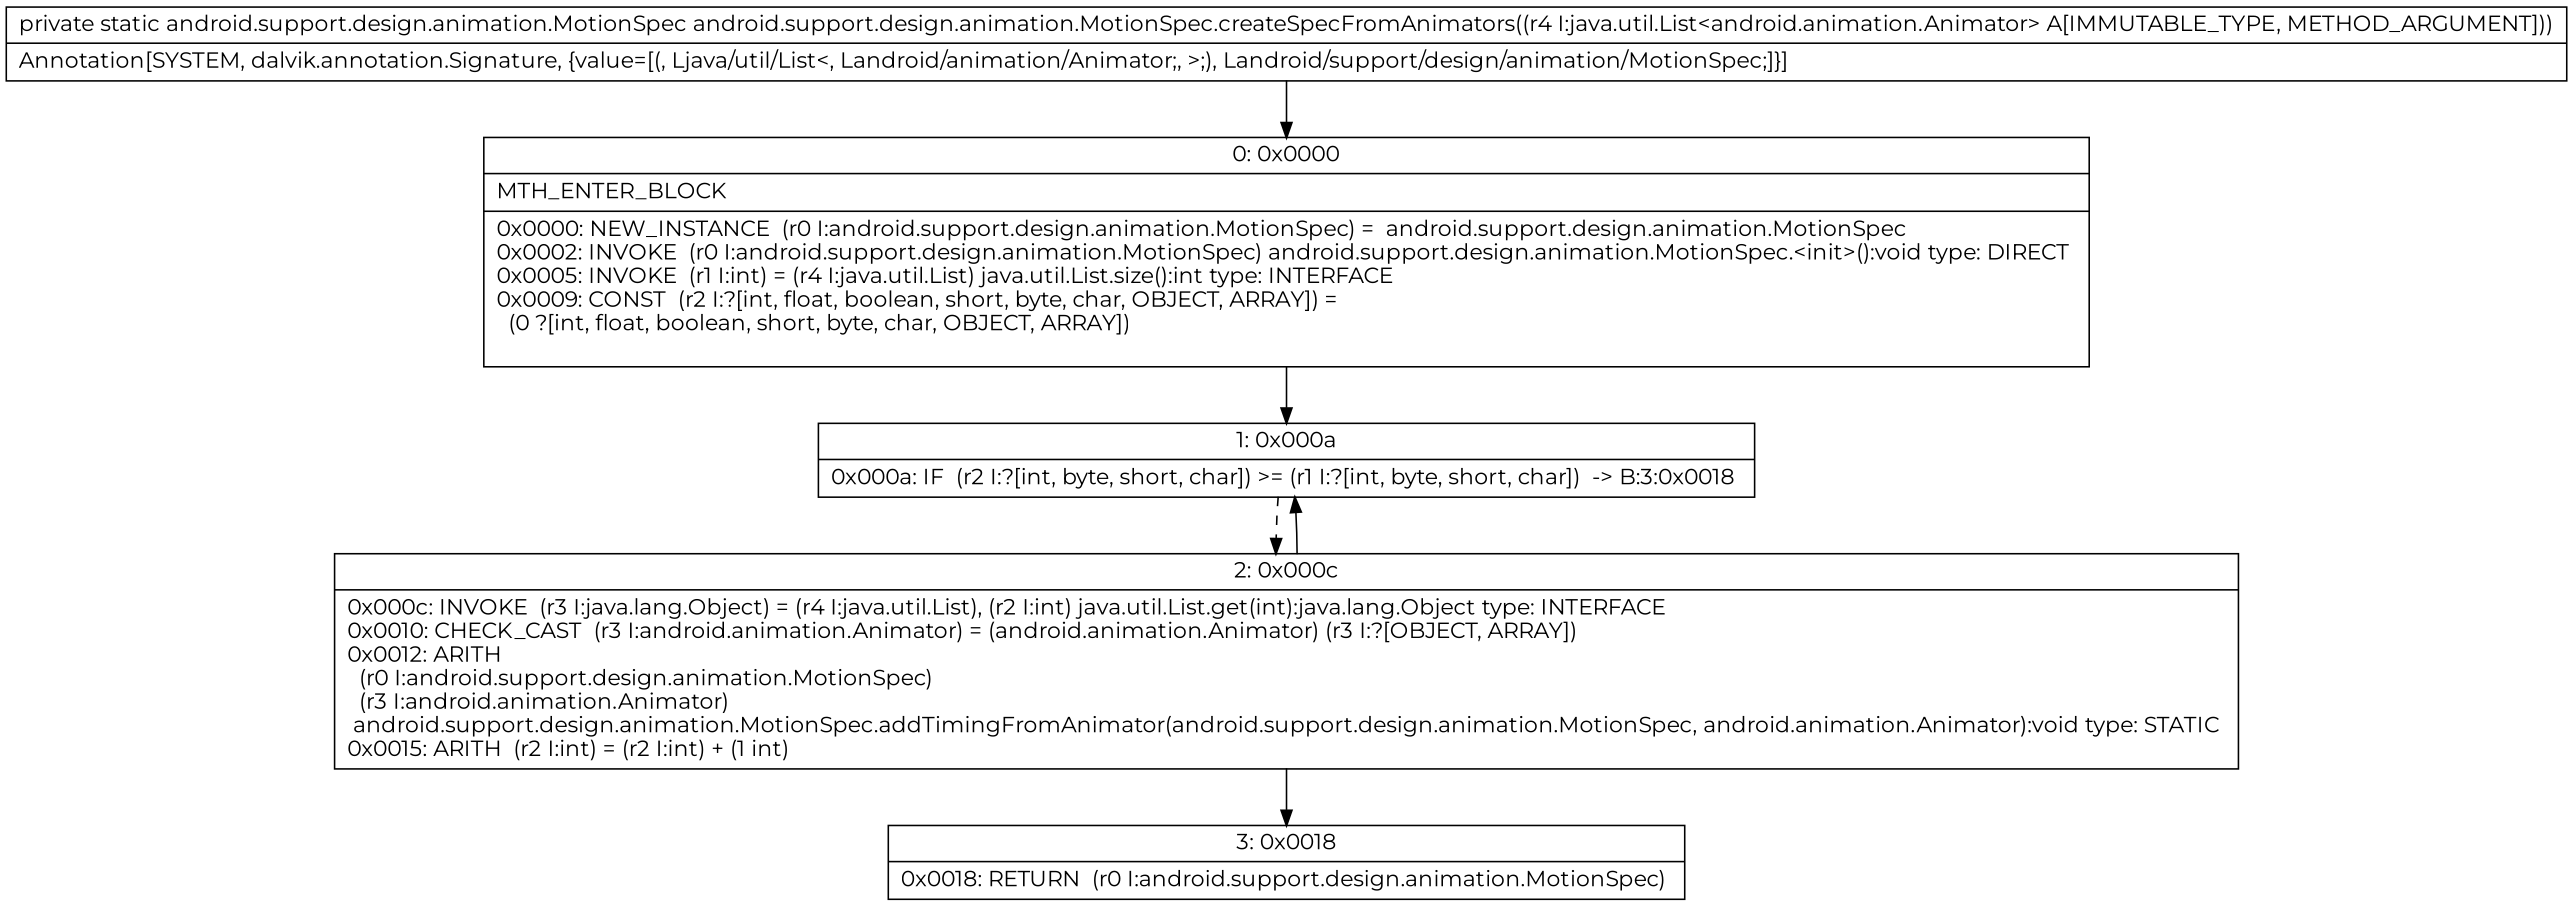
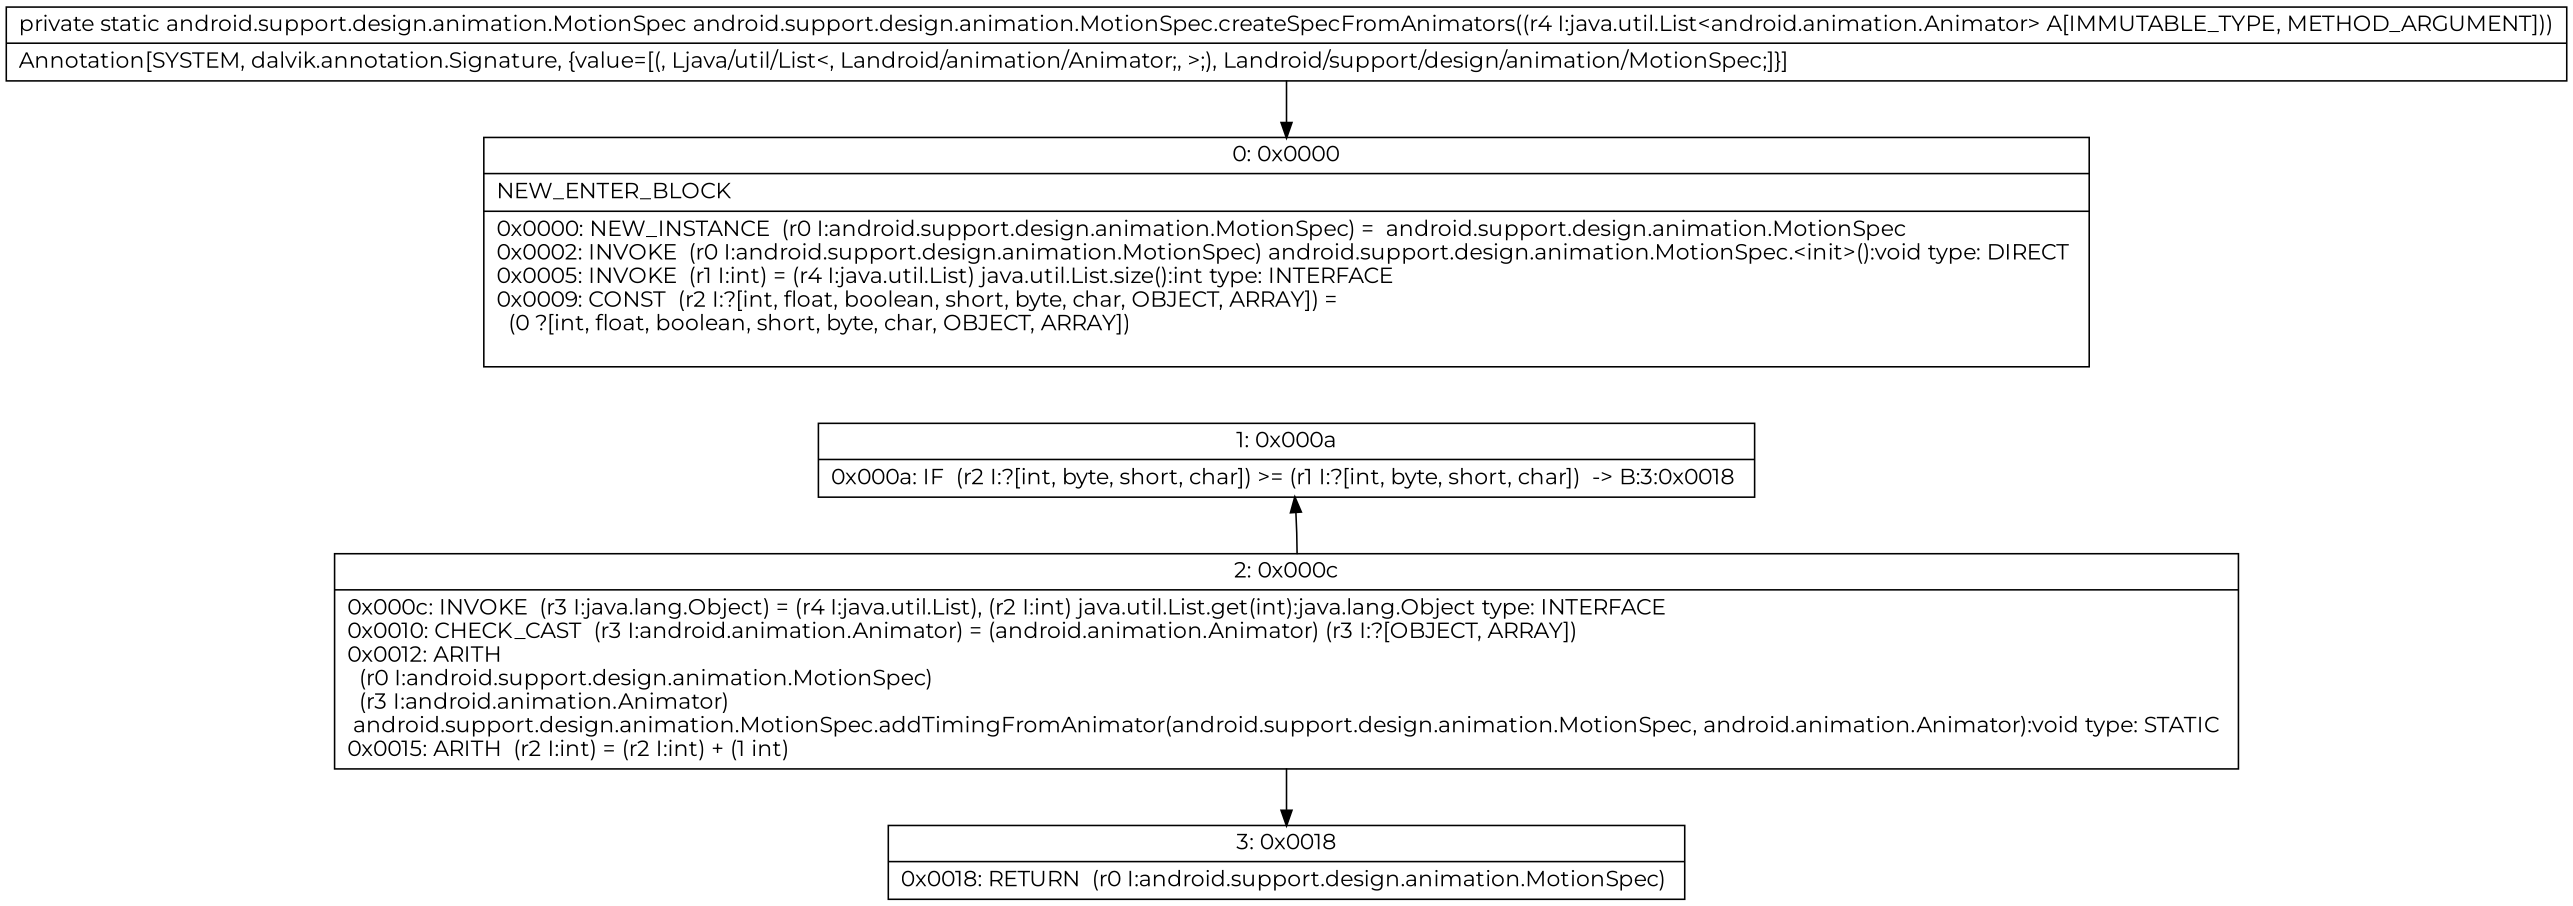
node "0: 0x0000": text "MTH_ENTER_BLOCK" -> "NEW_ENTER_BLOCK"
edge "0: 0x0000" -> "1: 0x000a": removed
edge "1: 0x000a" -> "2: 0x000c": removed
